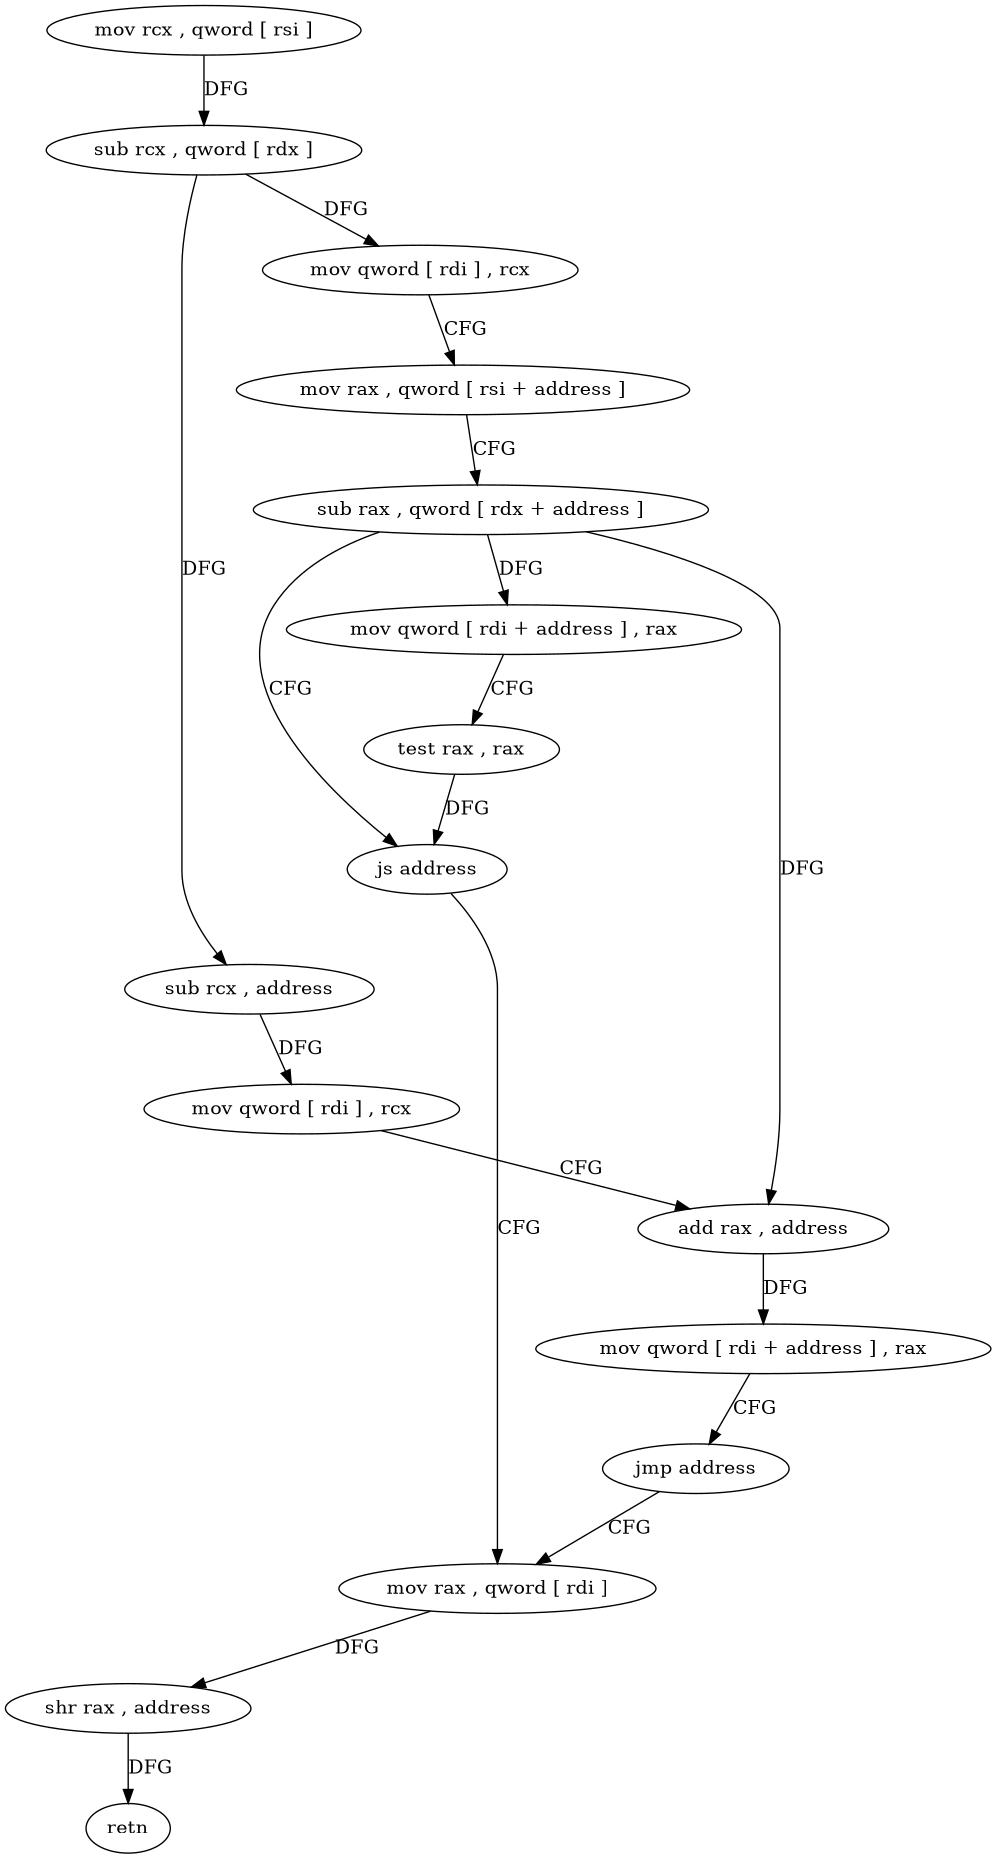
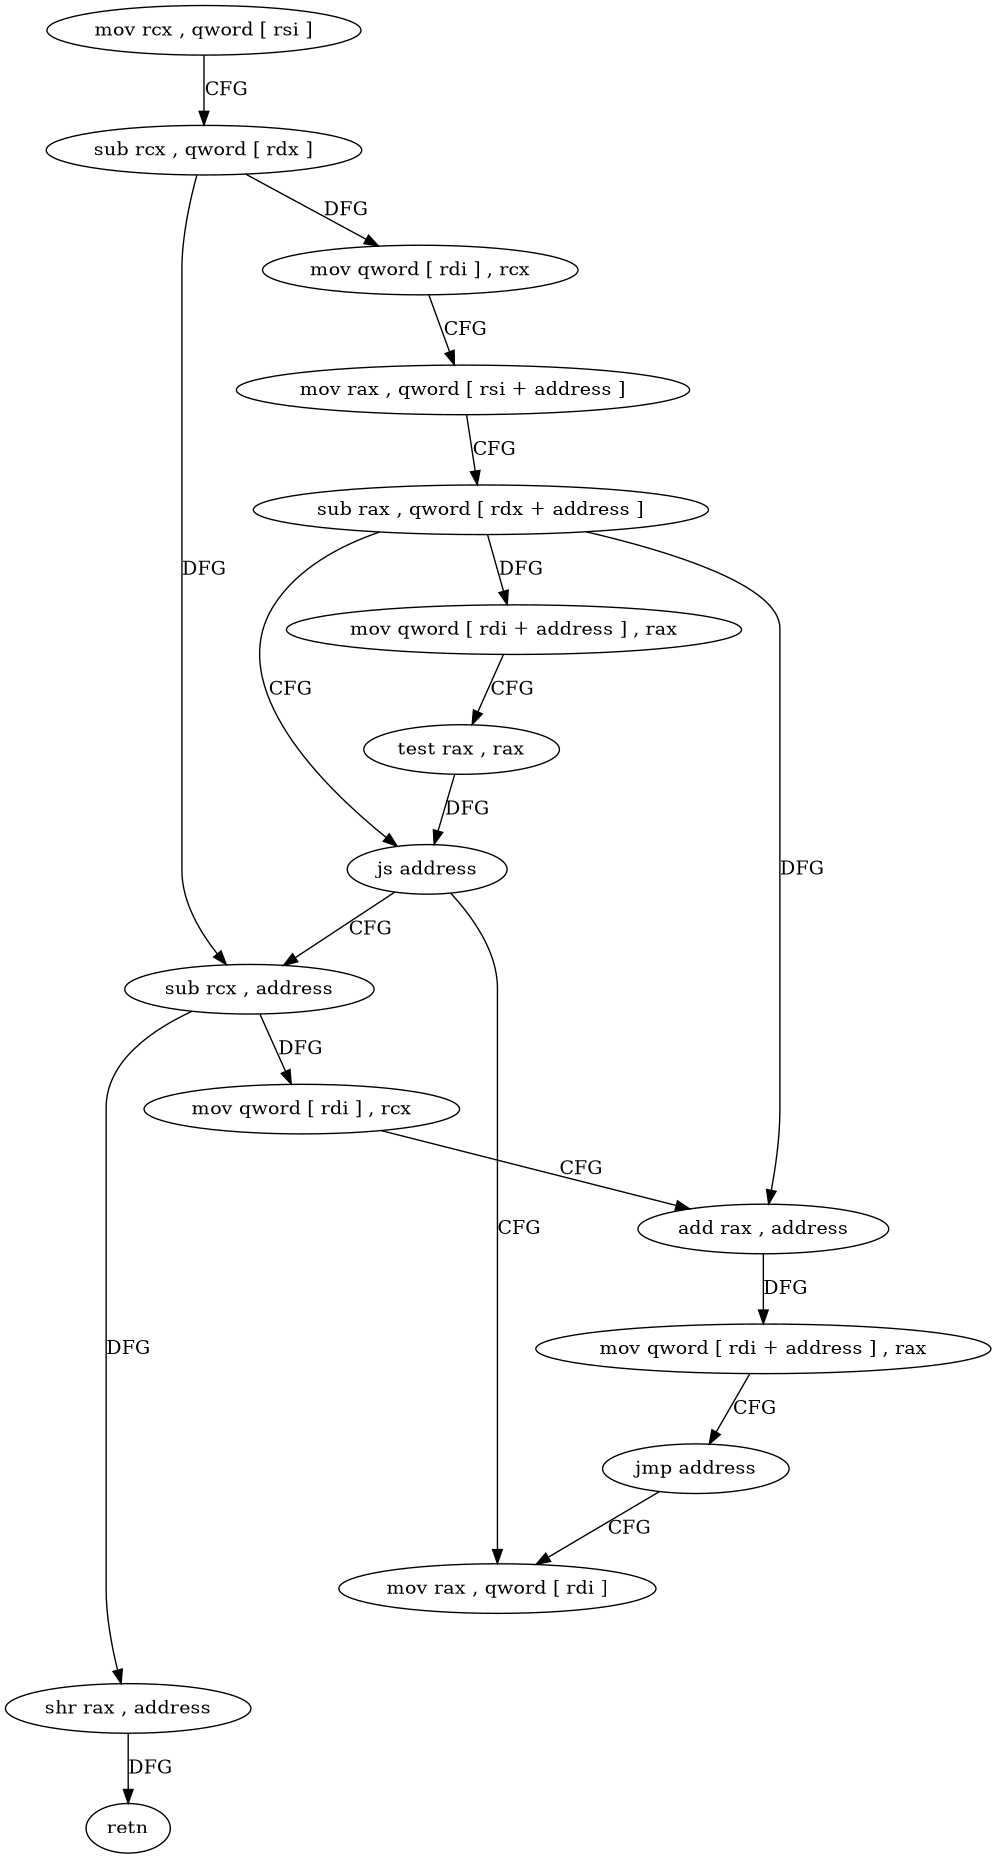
edge "mov rcx , qword [ rsi ]" -> "sub rcx , qword [ rdx ]": label "DFG" -> "CFG"
edge "js address" -> "sub rcx , address": added, label "CFG"
edge "mov rax , qword [ rdi ]" -> "shr rax , address": now "sub rcx , address" -> "shr rax , address"
